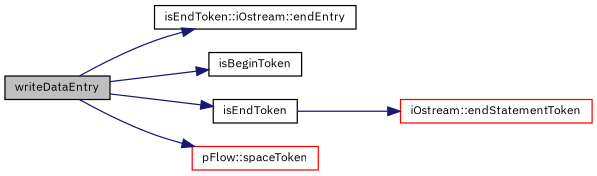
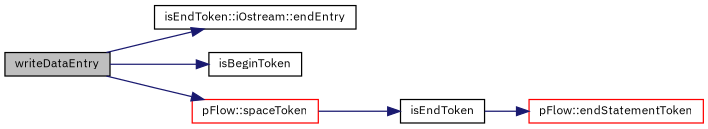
edge "writeDataEntry" -> "isEndToken": now "pFlow::spaceToken" -> "isEndToken"
node "iOstream::endStatementToken": label "iOstream::endStatementToken" -> "pFlow::endStatementToken"
